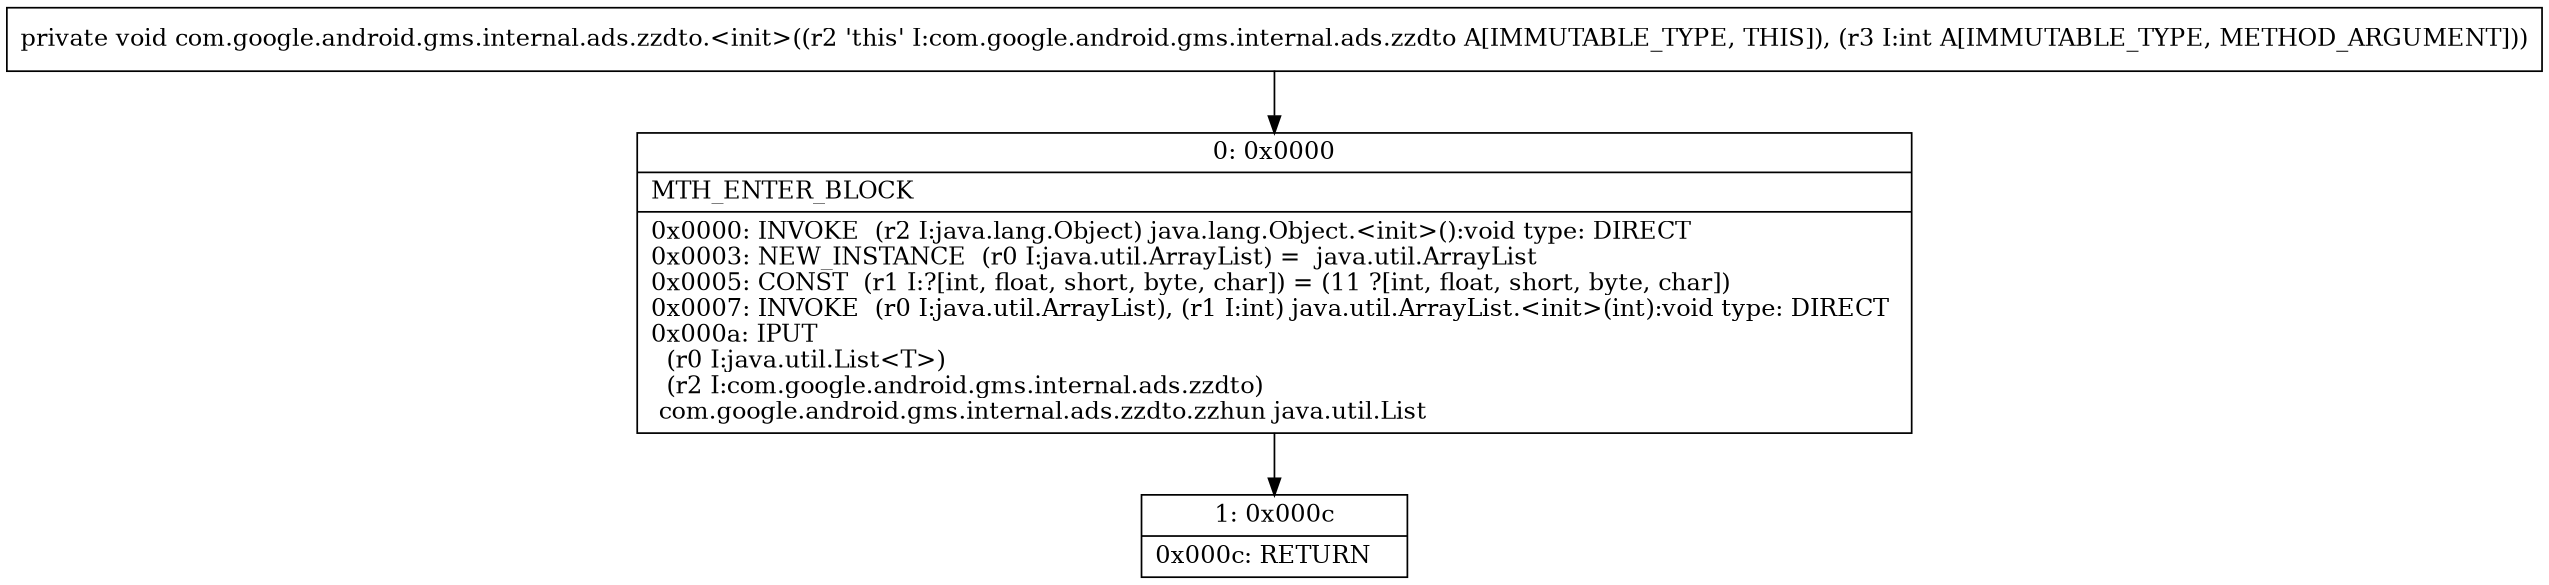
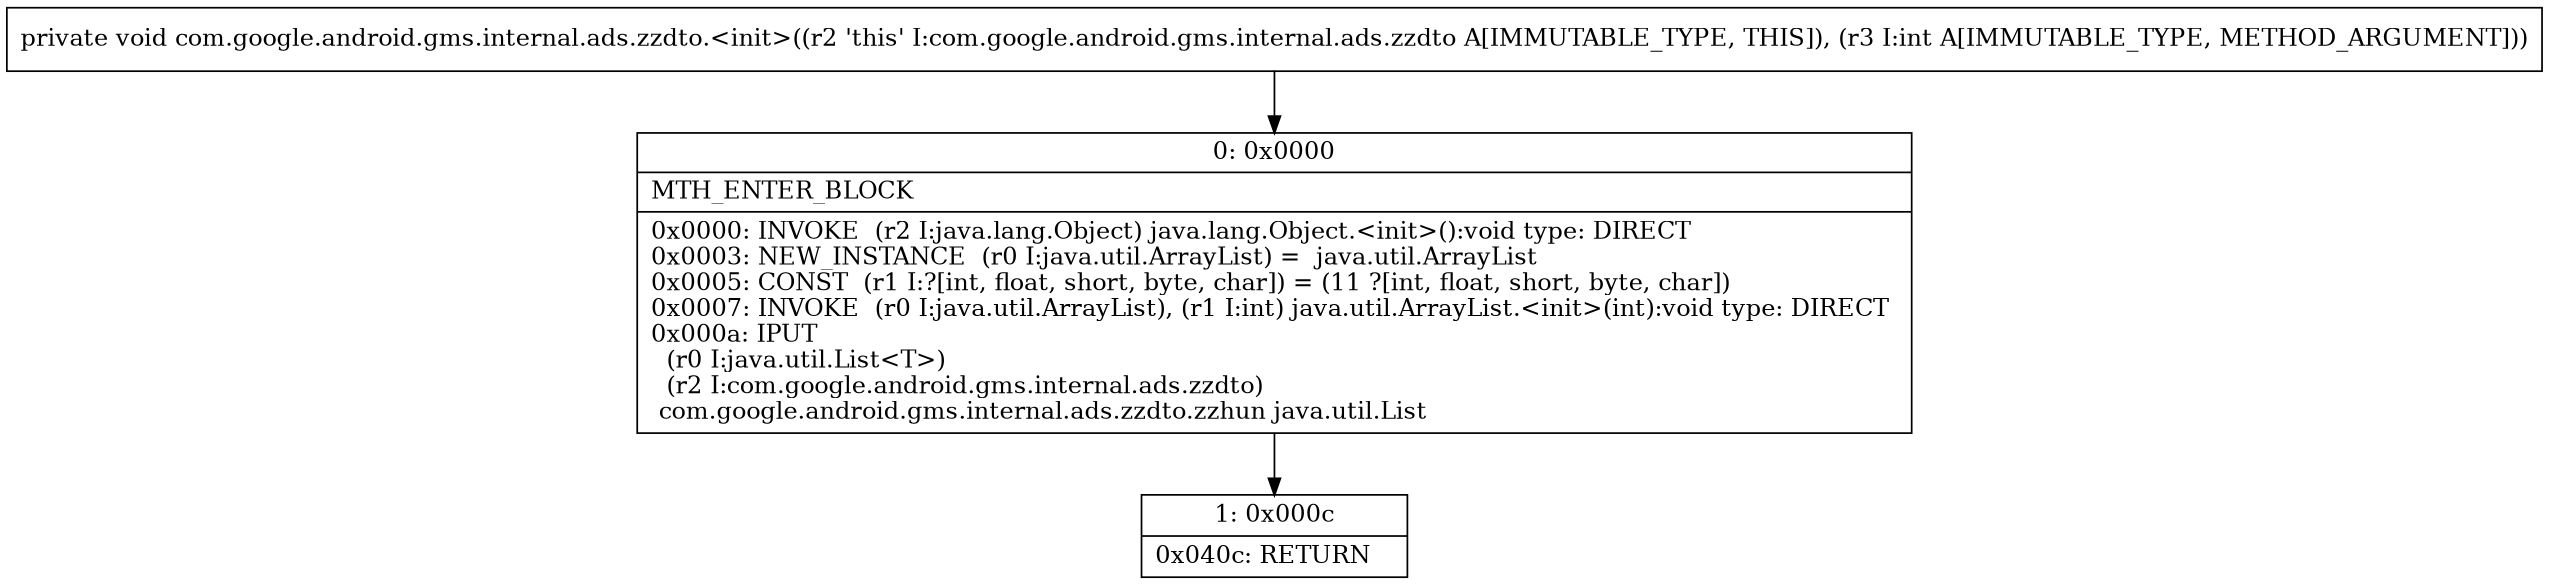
node "1: 0x000c": text "0x000c: RETURN" -> "0x040c: RETURN"
